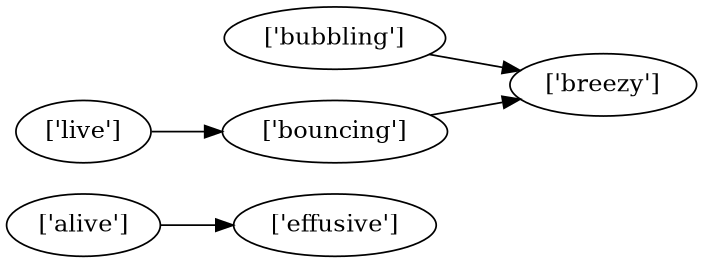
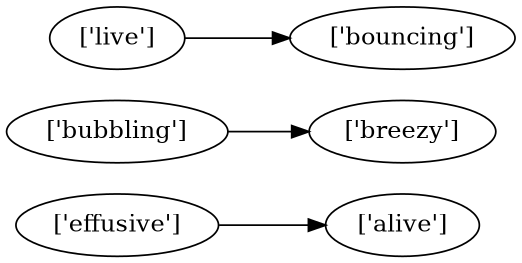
edge "['bouncing']" -> "['breezy']": removed
edge "['alive']" -> "['effusive']": reversed
